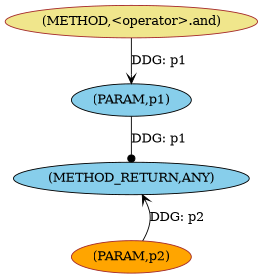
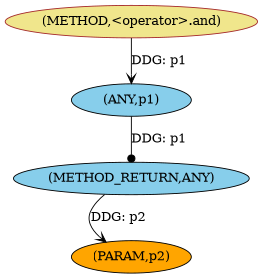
node "(PARAM,p1)": label "(PARAM,p1)" -> "(ANY,p1)"
edge "(PARAM,p2)" -> "(METHOD_RETURN,ANY)": reversed
node "(PARAM,p2)": color brown -> black
